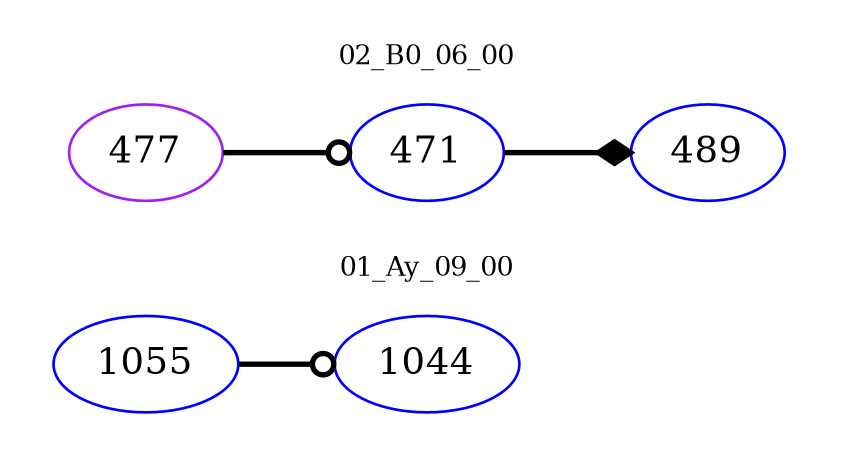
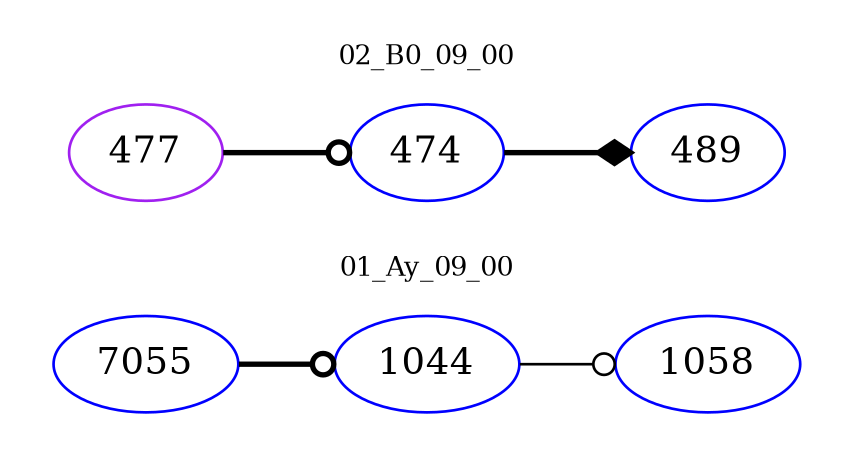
cluster "02_B0_06_00": label "02_B0_06_00" -> "02_B0_09_00"
node "471": label "471" -> "474"
node "1055": label "1055" -> "7055"
node "1058": added
